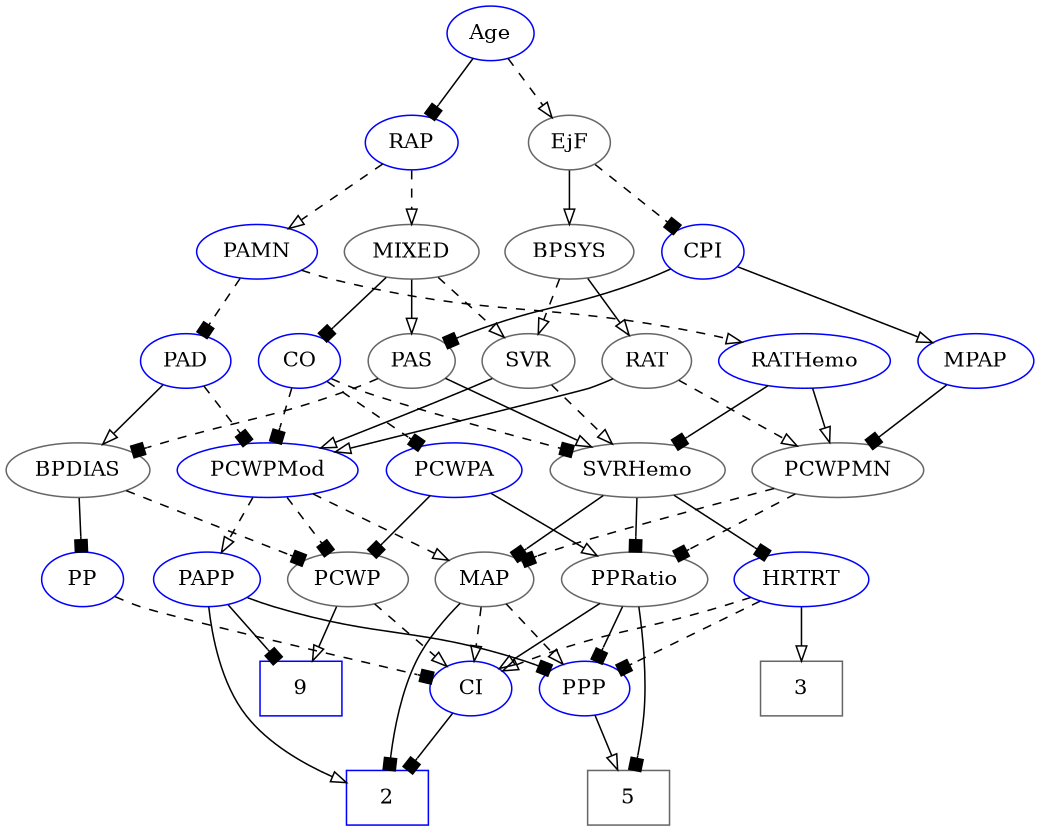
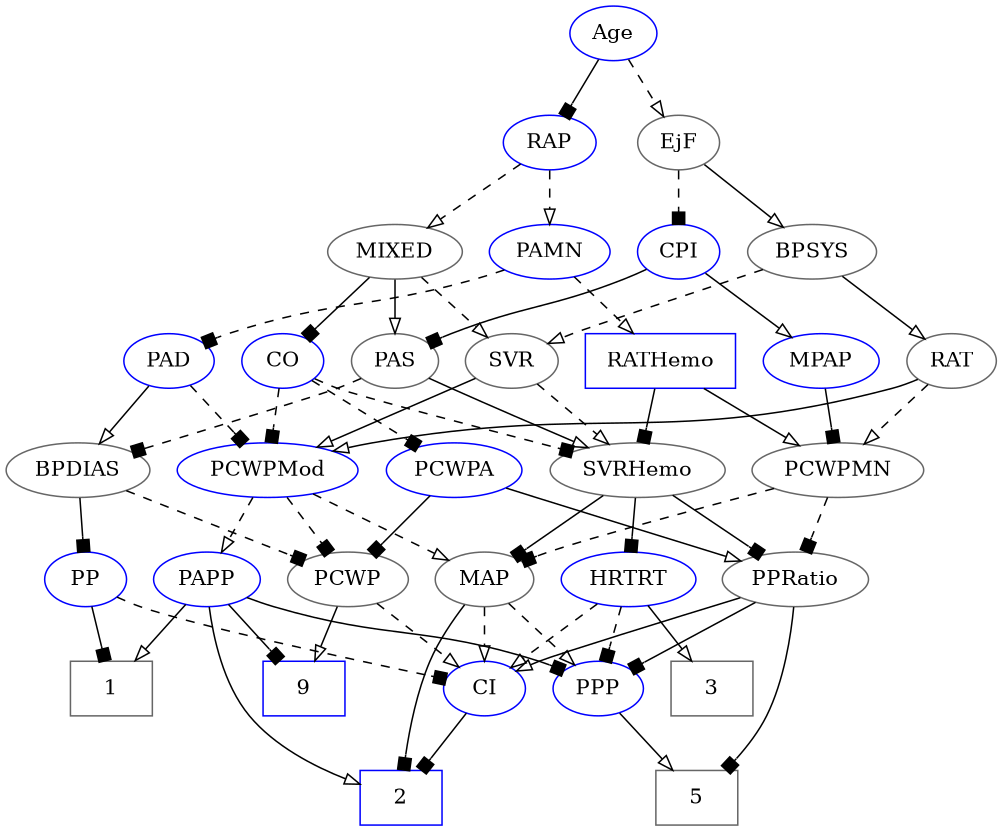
node "RATHemo": shape ellipse -> box
node "1": added
